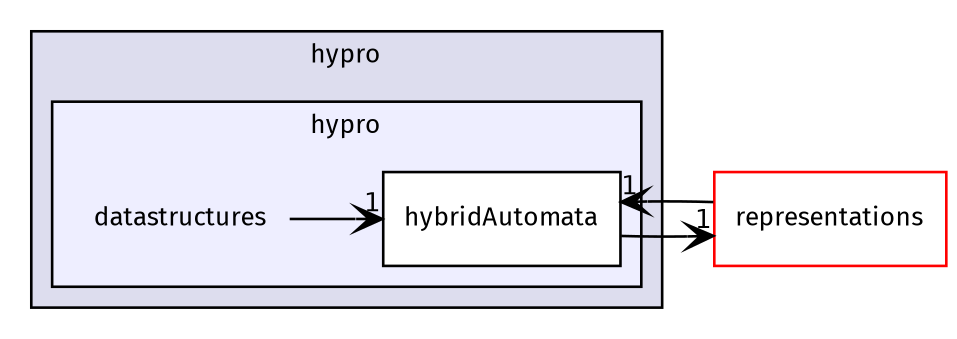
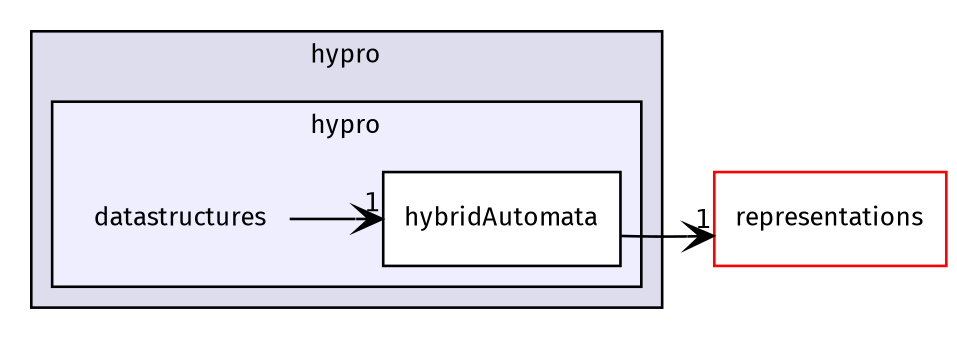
edge "representations" -> "hybridAutomata": removed
